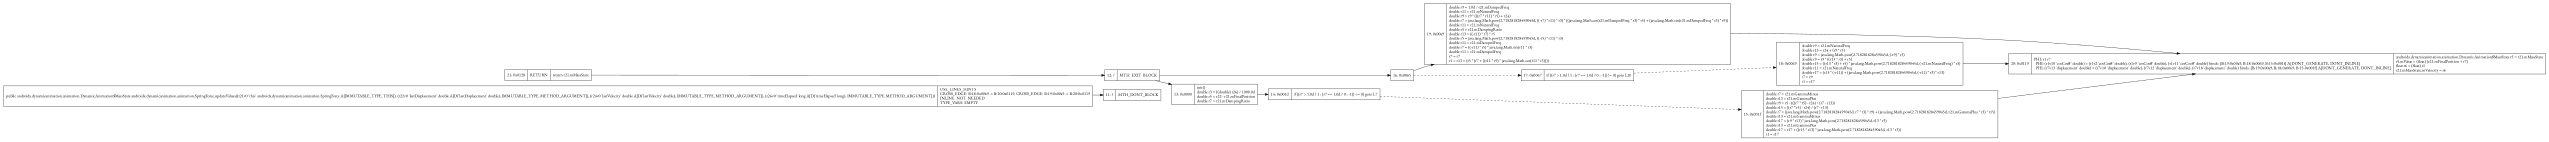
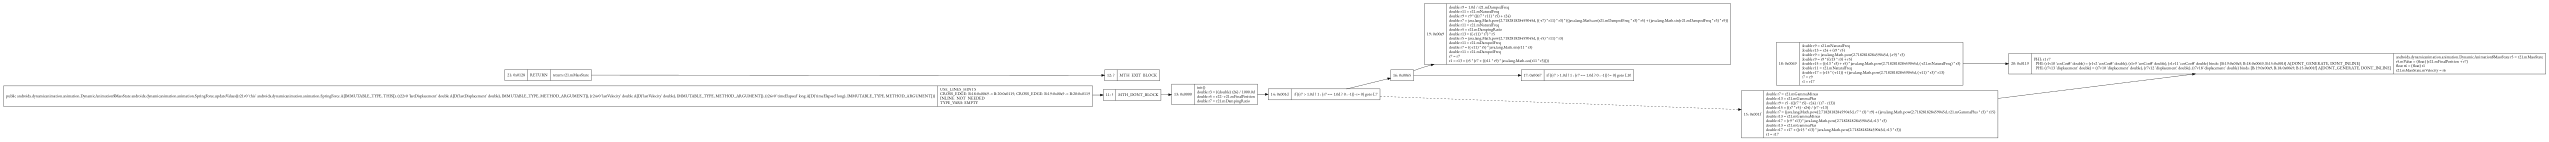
edge "19: 0x00a9" -> "20: 0x0119": removed
edge "17: 0x0067" -> "18: 0x0069": removed
edge "12: ?" -> "16: 0x0065": now "14: 0x001d" -> "16: 0x0065"
edge "16: 0x0065" -> "17: 0x0067": style dashed -> solid
edge "12: ?" -> "13: 0x0000": now "11: ?" -> "13: 0x0000"
